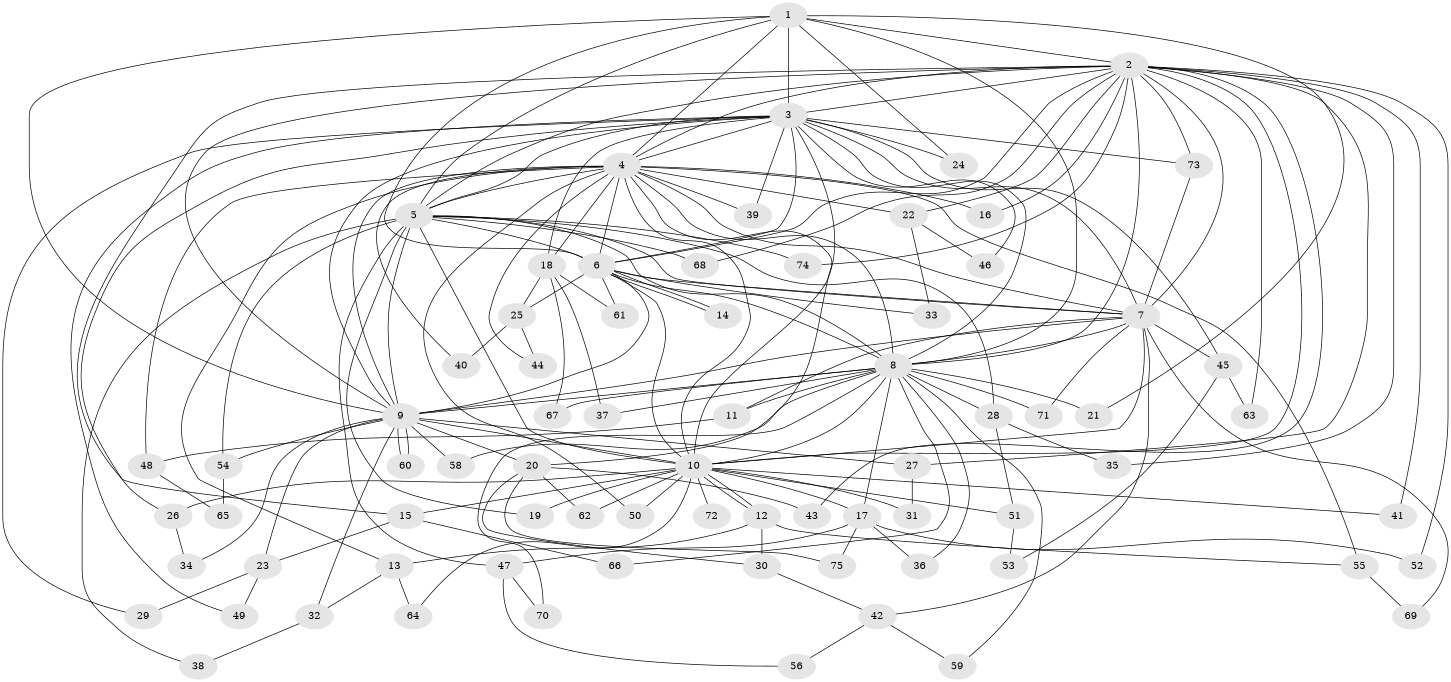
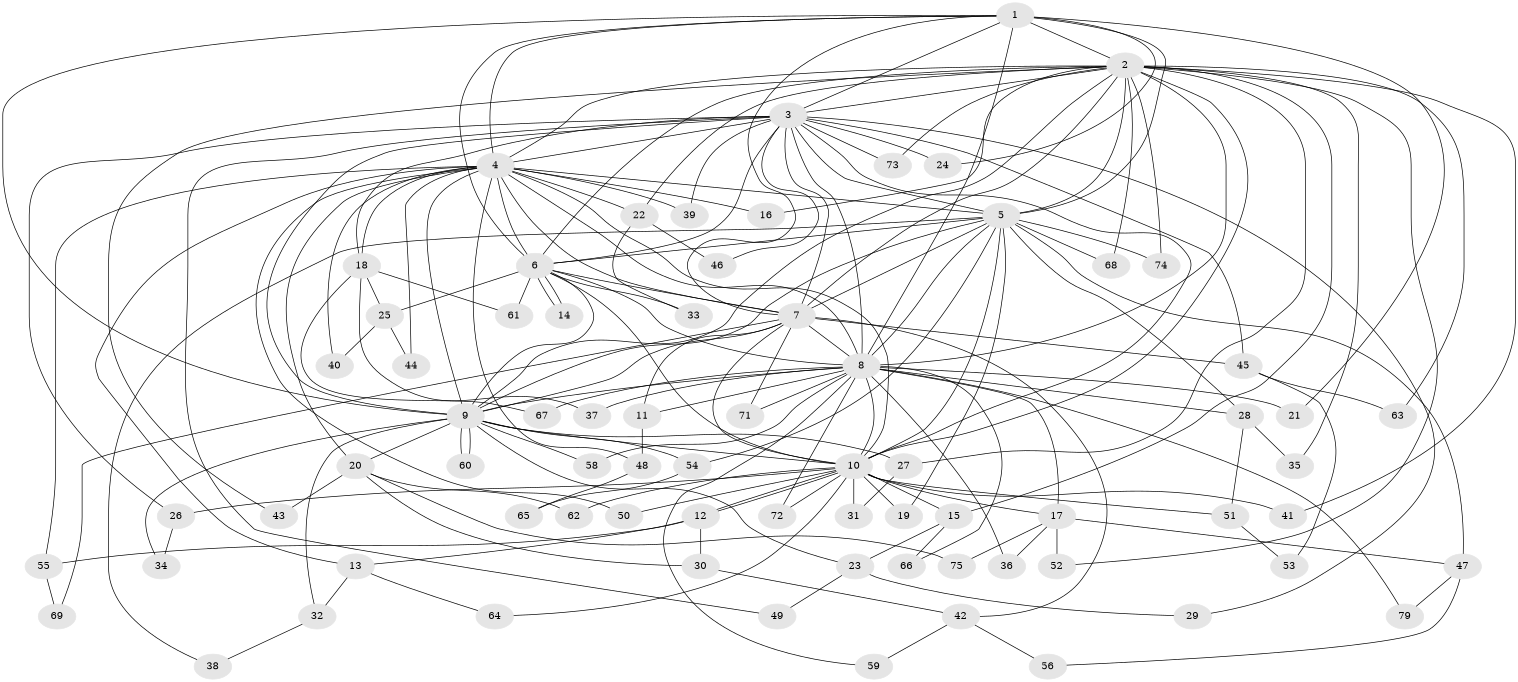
edge "73" -- "7": now "1" -- "7"
edge "8" -- "72": added
node "70": label "70" -> "79"
